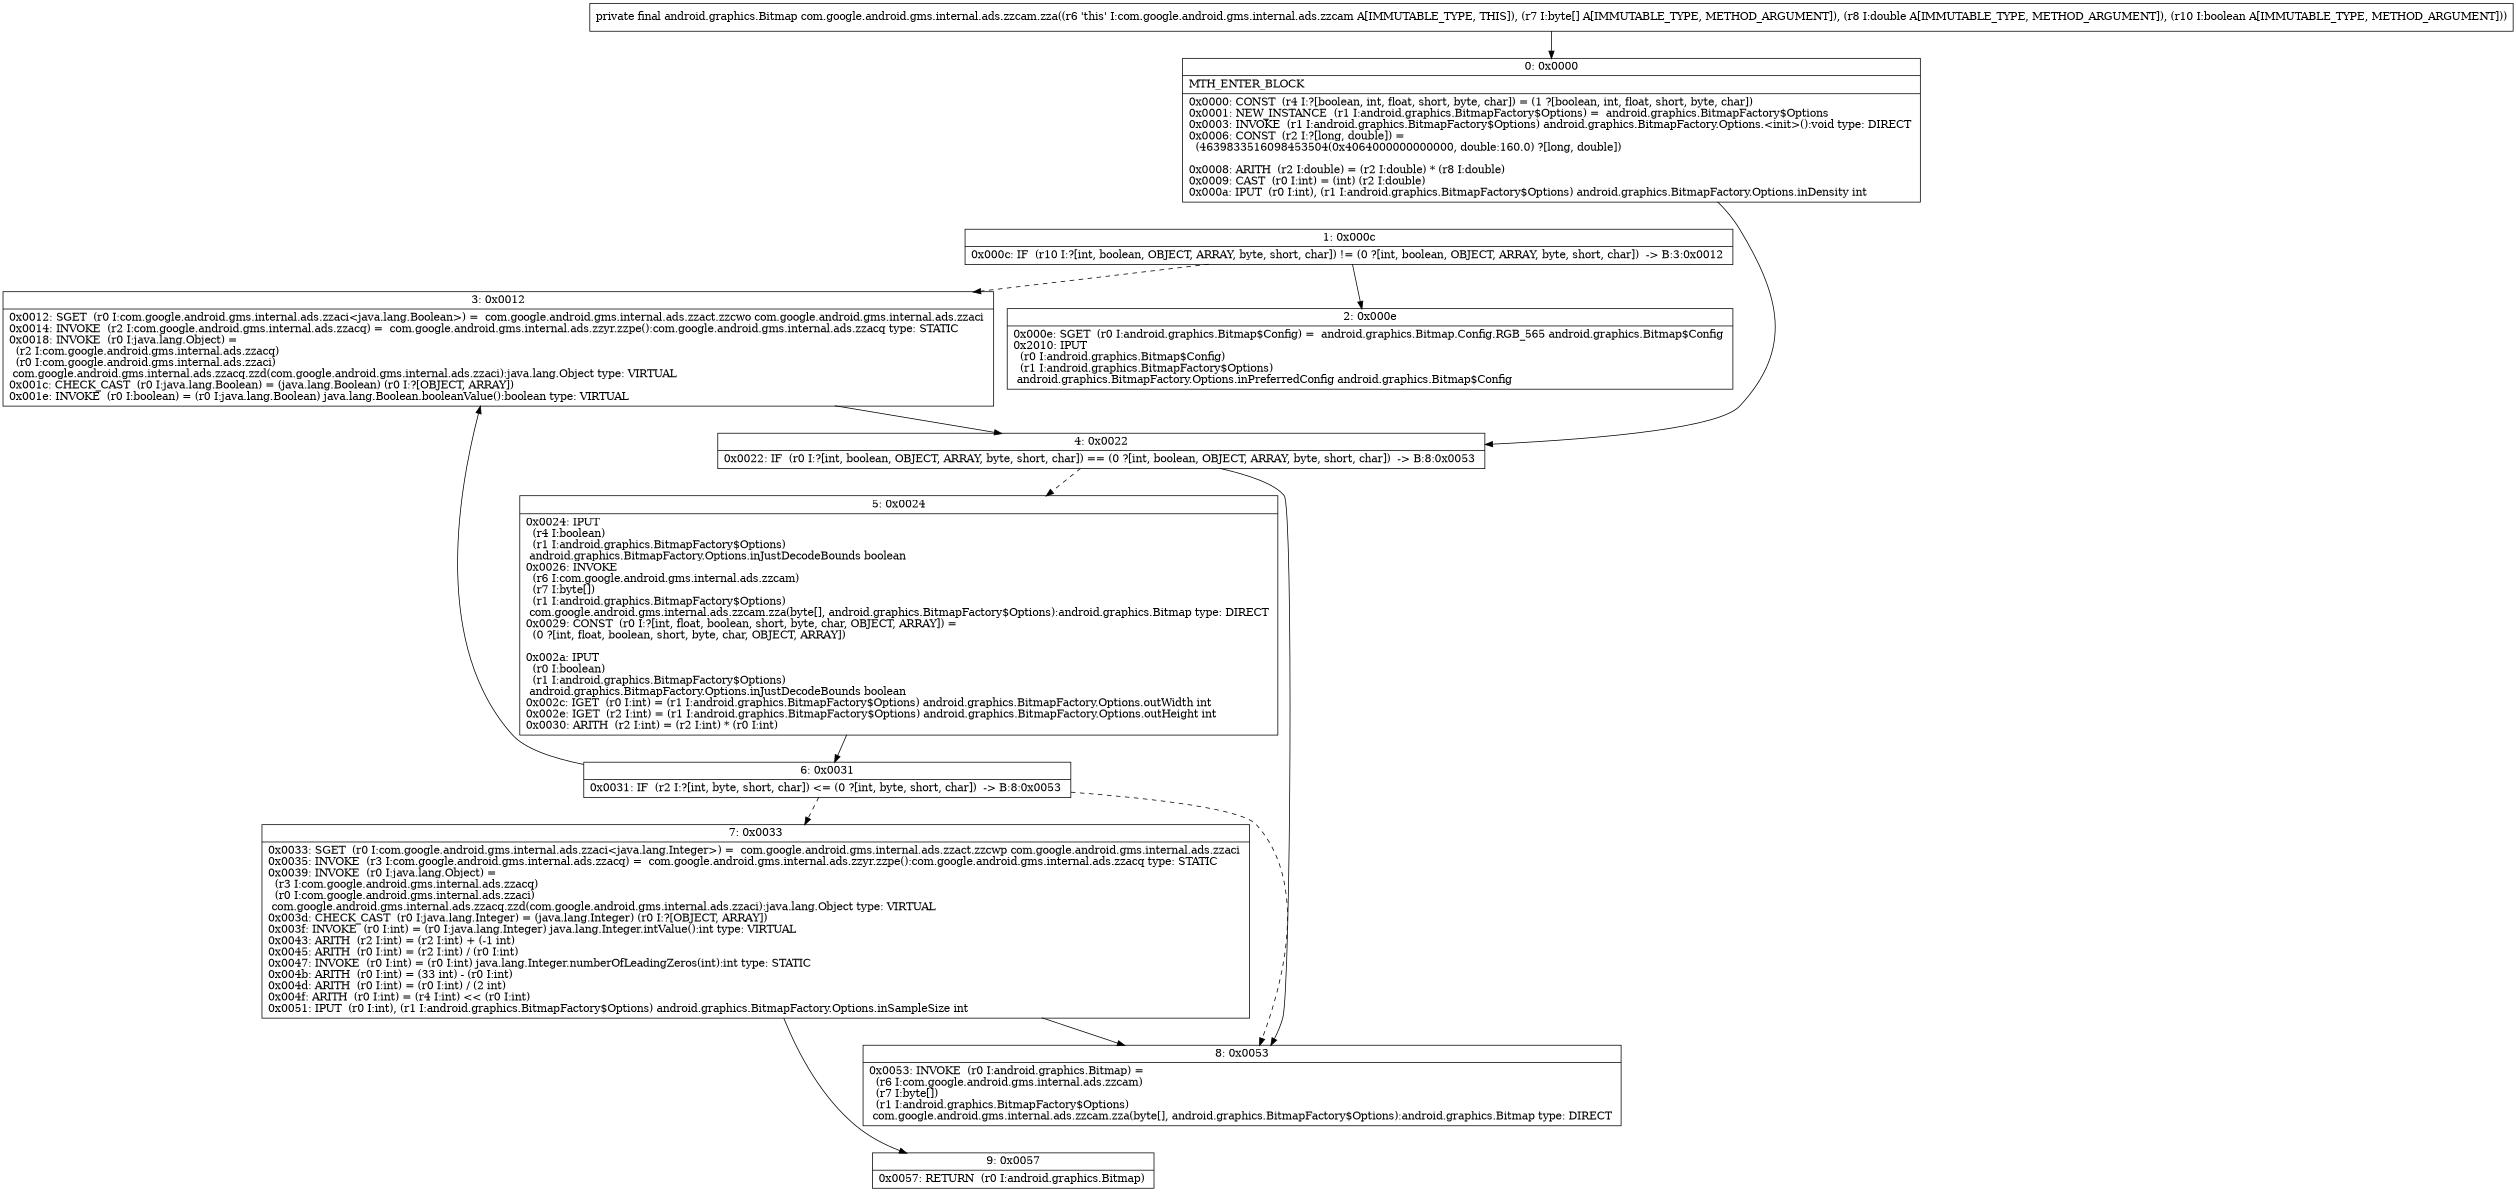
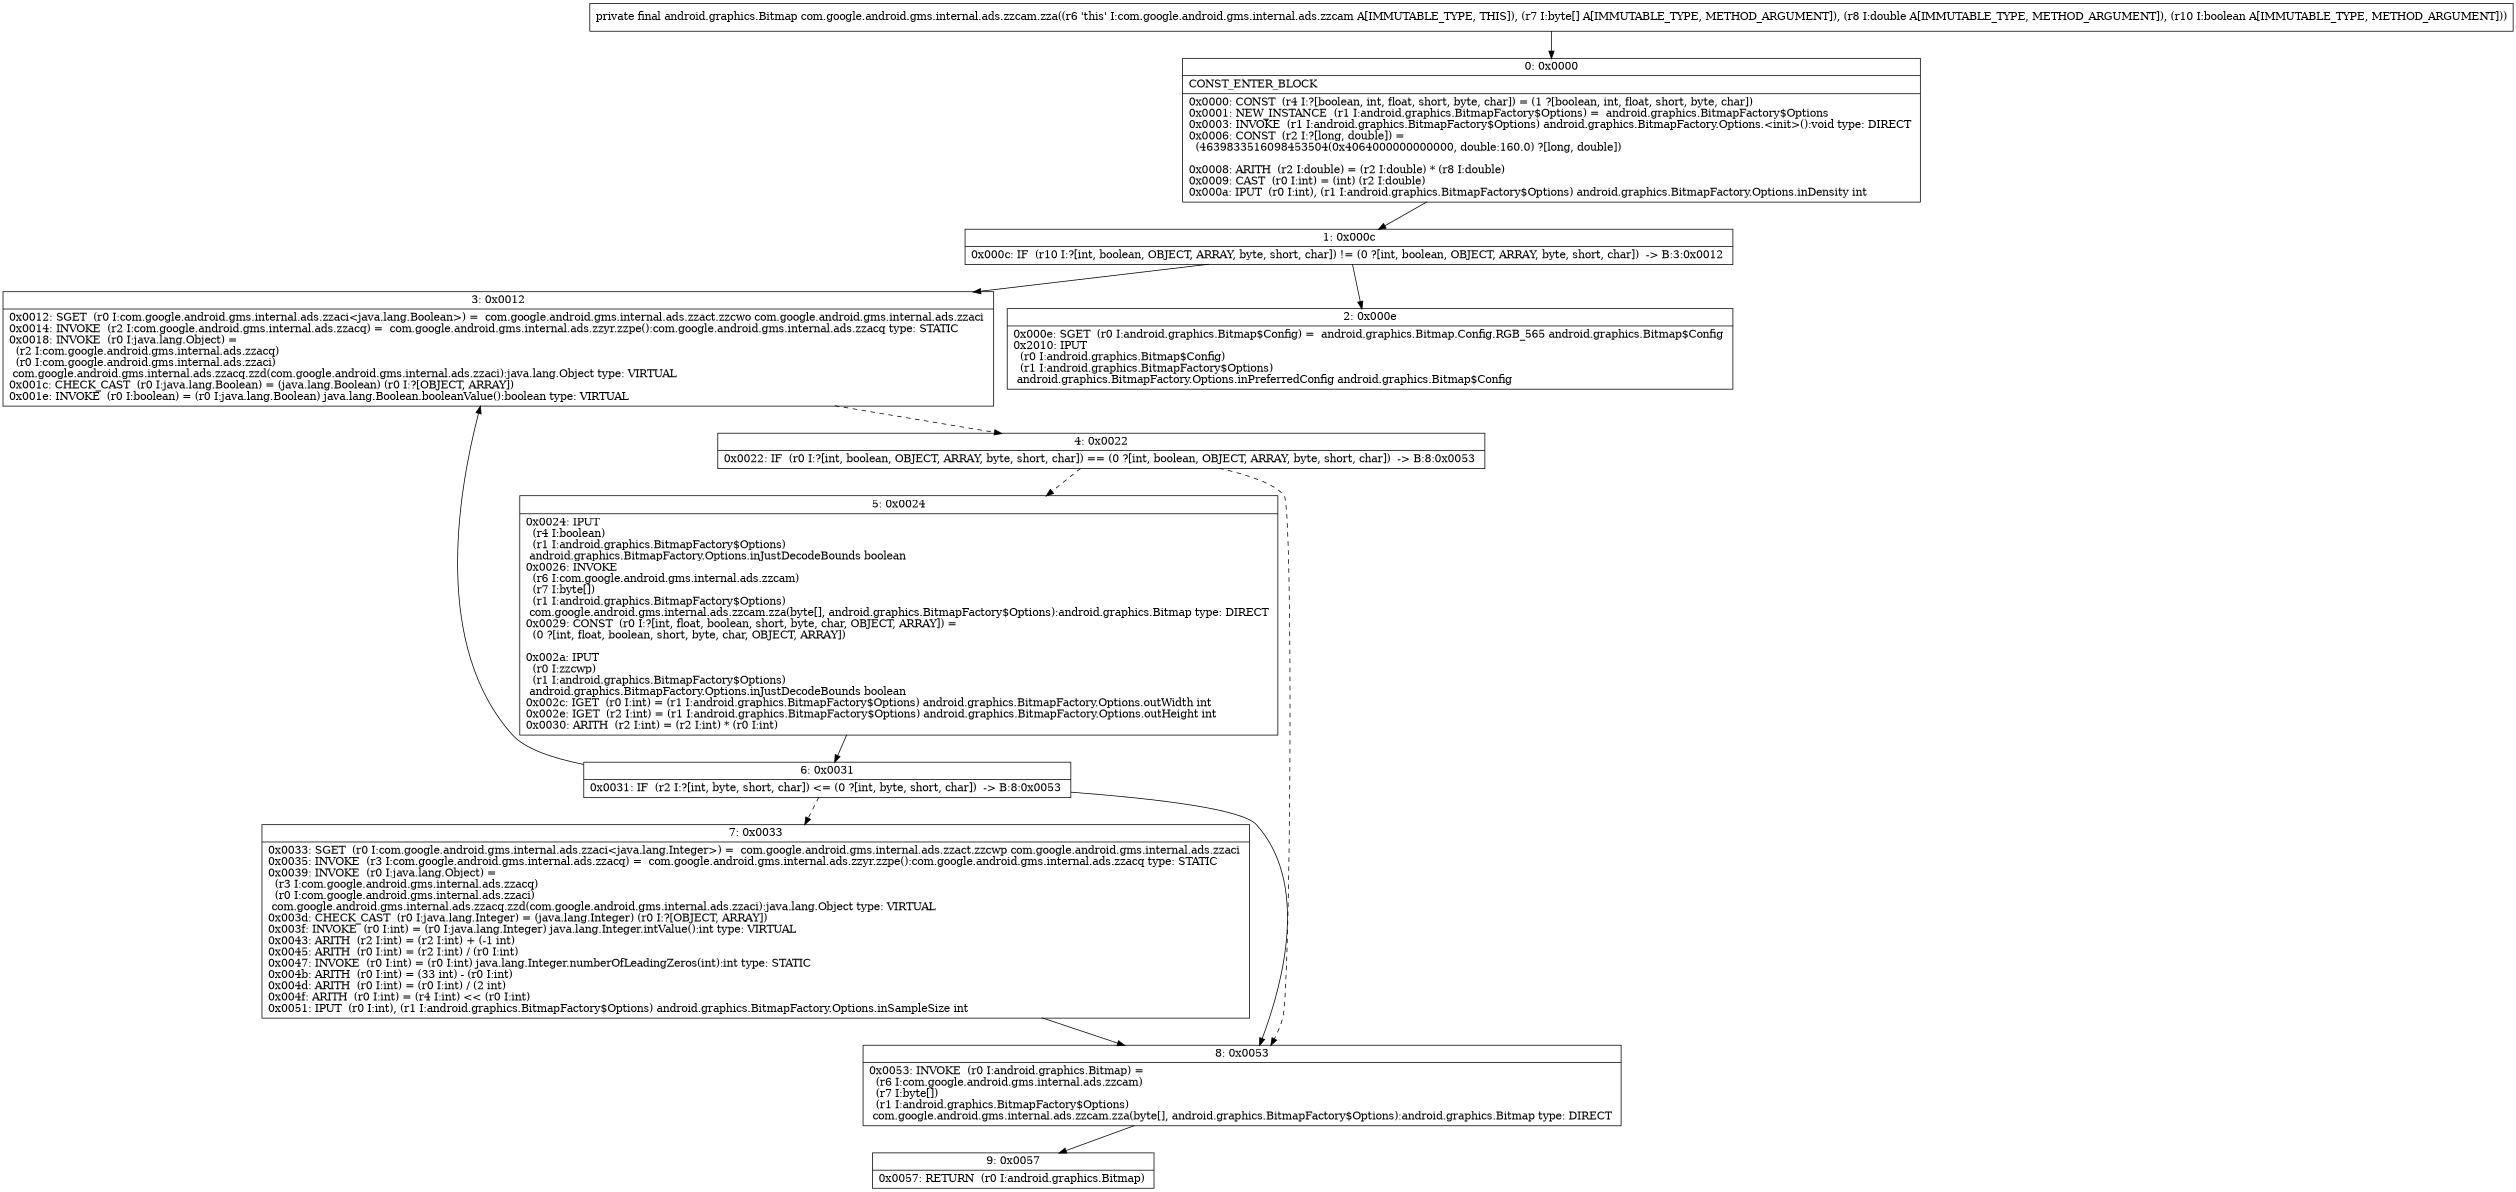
node "0: 0x0000": text "MTH_ENTER_BLOCK" -> "CONST_ENTER_BLOCK"
edge "1: 0x000c" -> "3: 0x0012": style dashed -> solid
edge "0: 0x0000" -> "4: 0x0022": now "0: 0x0000" -> "1: 0x000c"
edge "3: 0x0012" -> "4: 0x0022": style solid -> dashed
node "5: 0x0024": text "(r0 I:boolean)" -> "(r0 I:zzcwp)"
edge "4: 0x0022" -> "8: 0x0053": style solid -> dashed
edge "6: 0x0031" -> "8: 0x0053": style dashed -> solid
edge "7: 0x0033" -> "9: 0x0057": now "8: 0x0053" -> "9: 0x0057"
